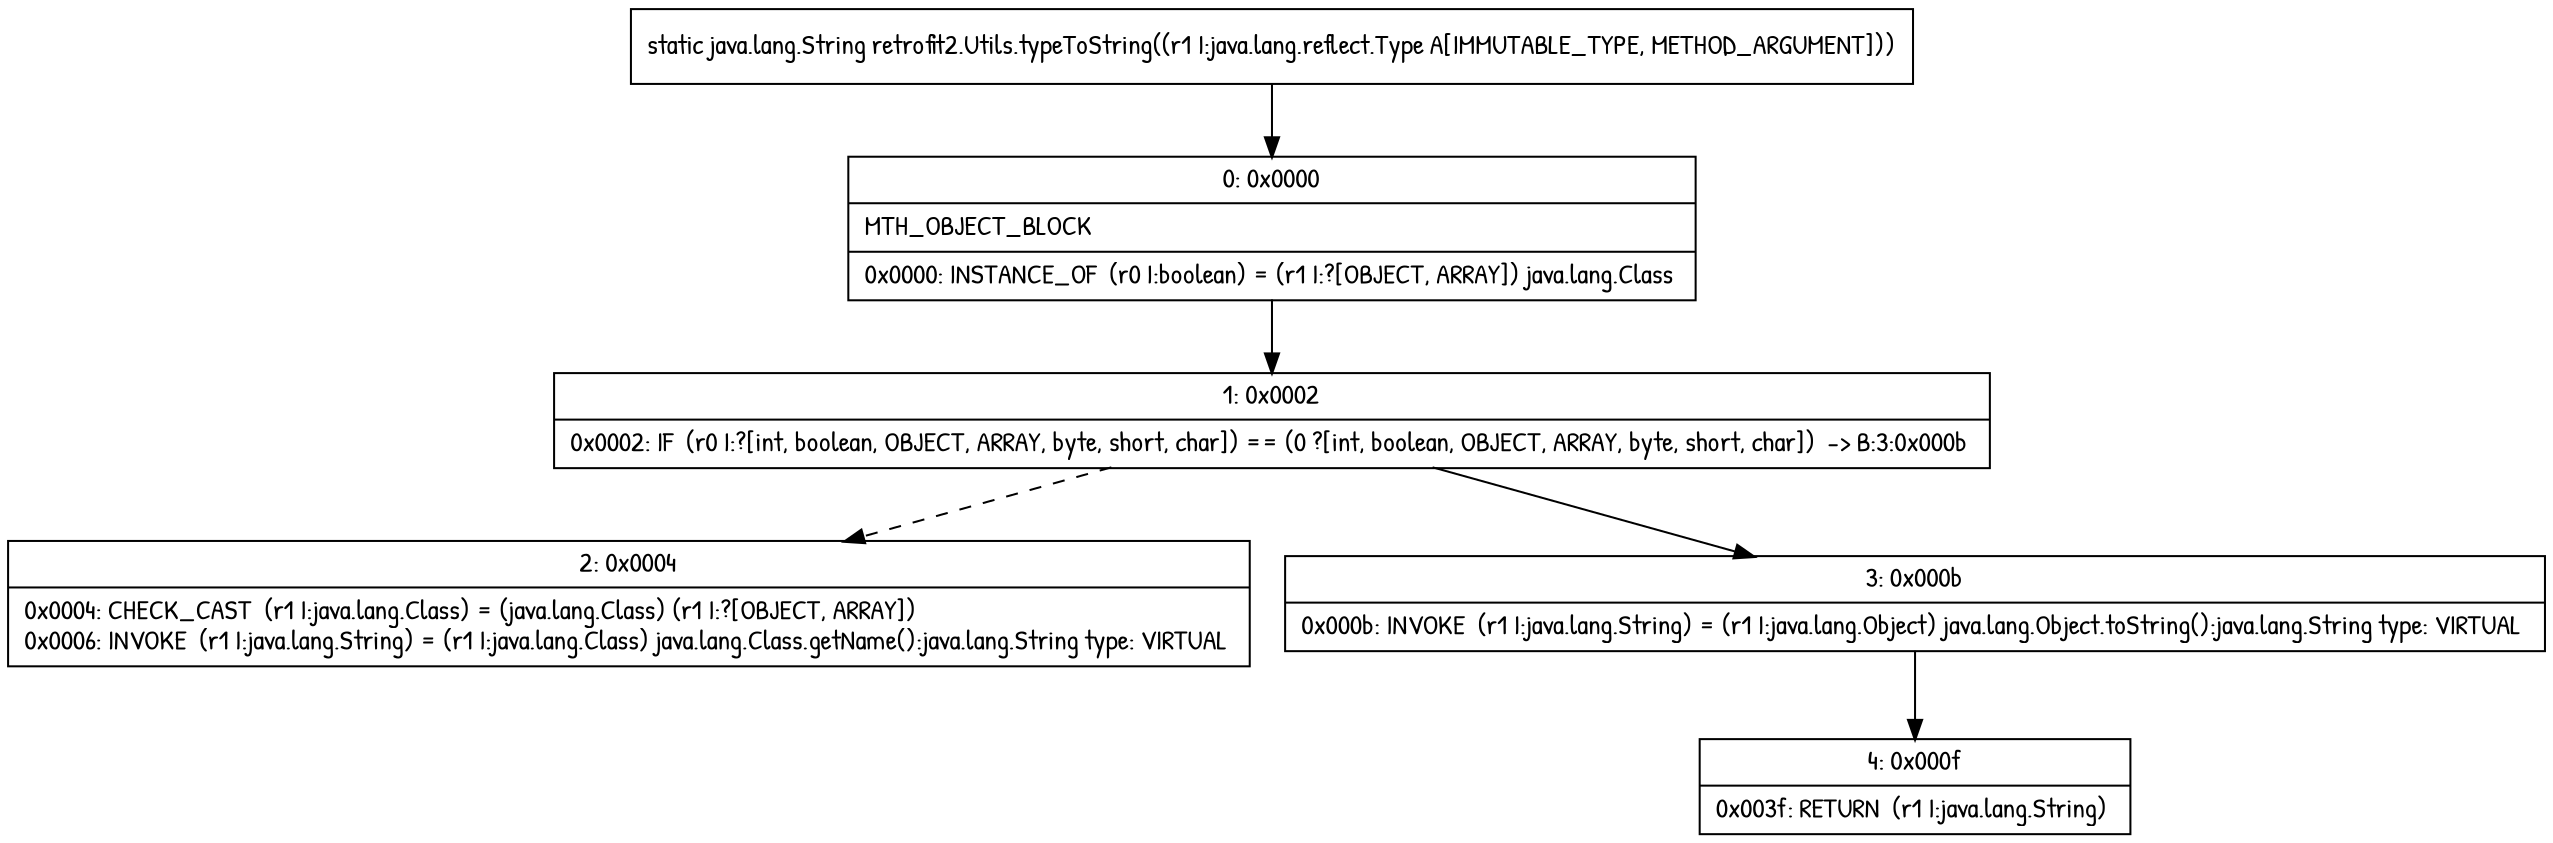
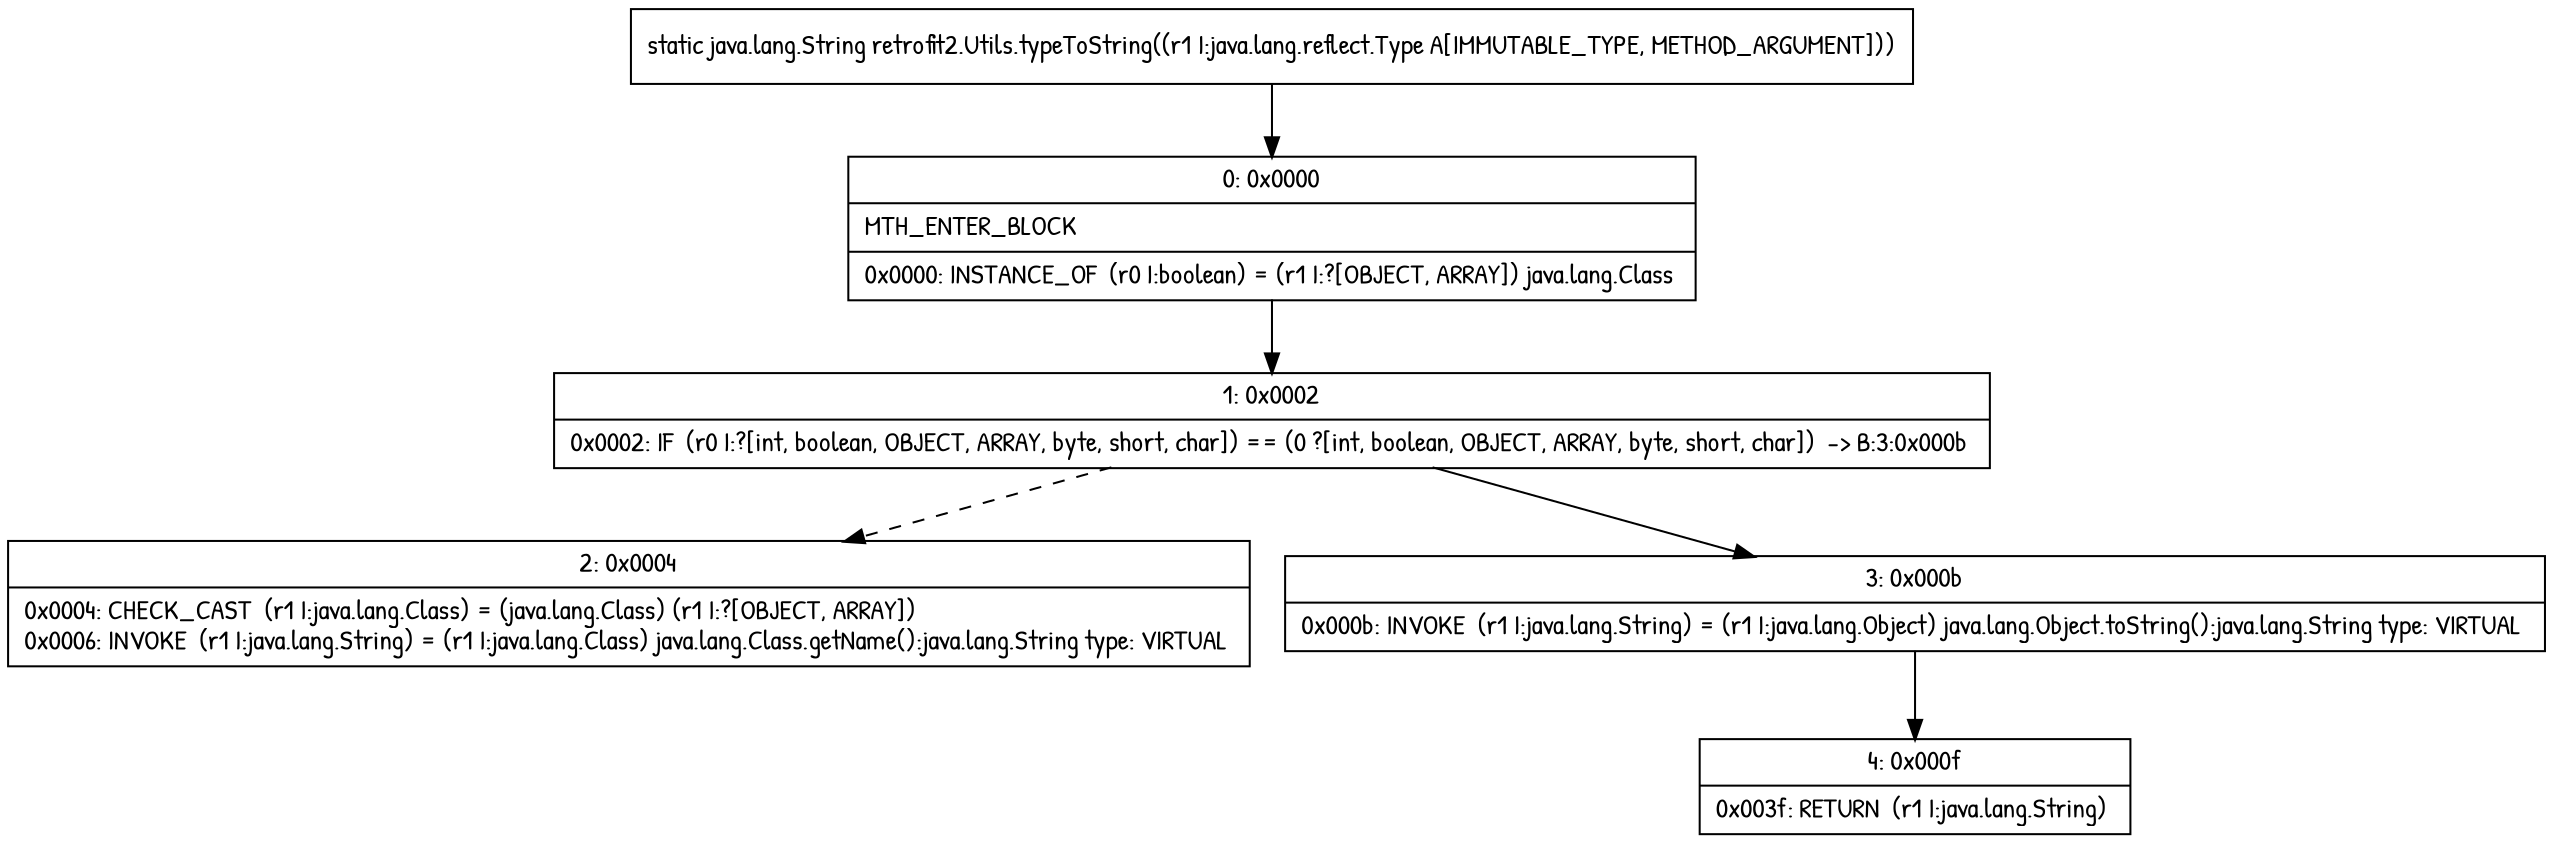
node "0: 0x0000": text "MTH_OBJECT_BLOCK" -> "MTH_ENTER_BLOCK"
